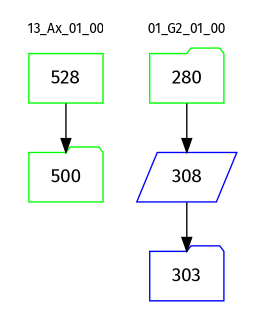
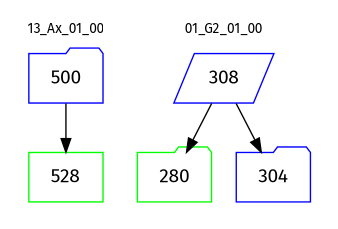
edge "528" -> "500": reversed
edge "280" -> "308": reversed
node "500": color green -> blue
node "303": label "303" -> "304"
